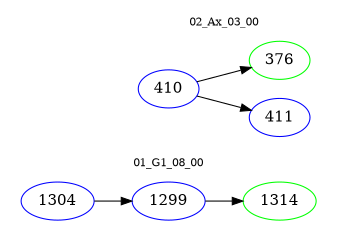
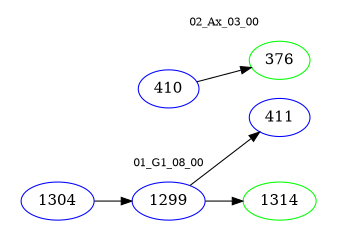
edge "410" -> "411": now "1299" -> "411"
